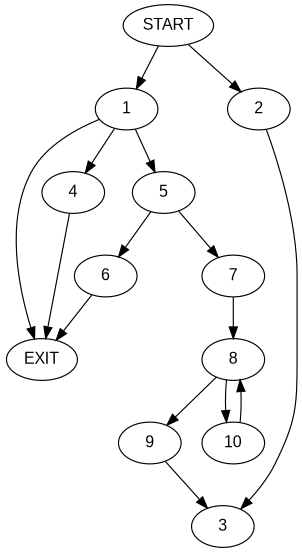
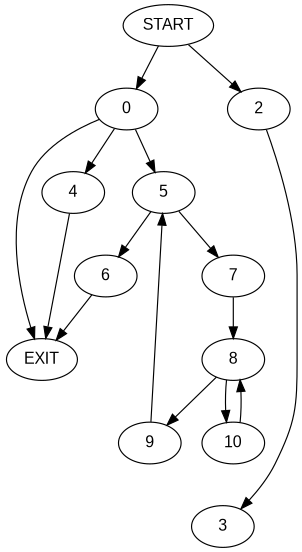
node "1": label "1" -> "0"
edge "9" -> "3": now "9" -> "5"
